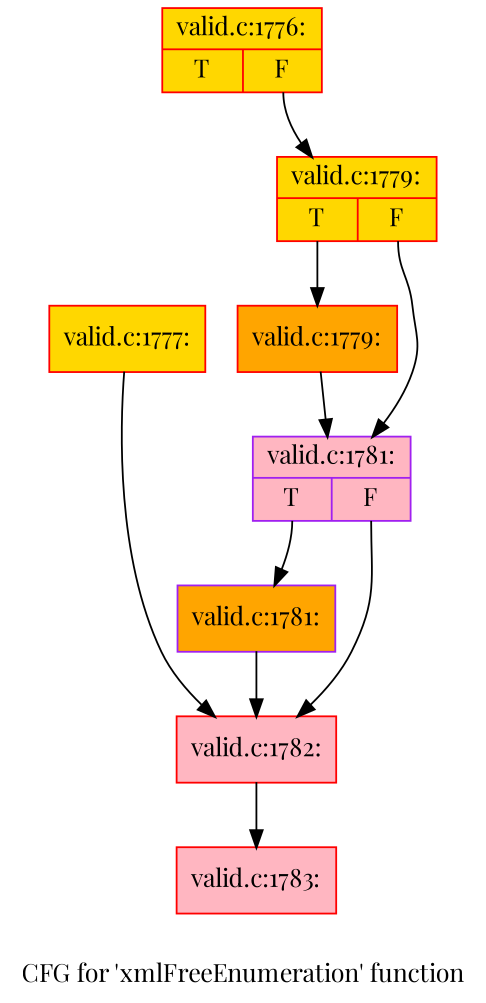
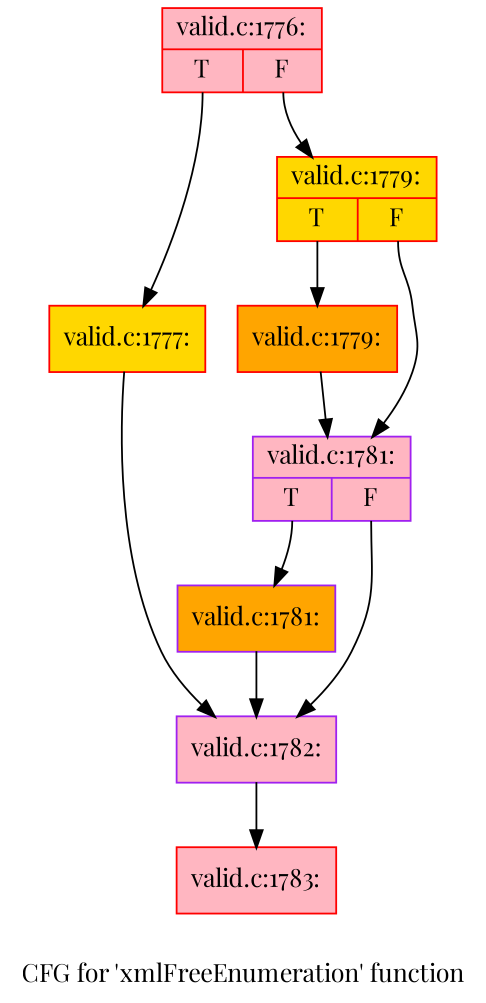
node "valid.c:1776:": fillcolor gold -> lightpink
edge "valid.c:1776:" -> "valid.c:1777:": added
node "valid.c:1782:": color red -> purple
